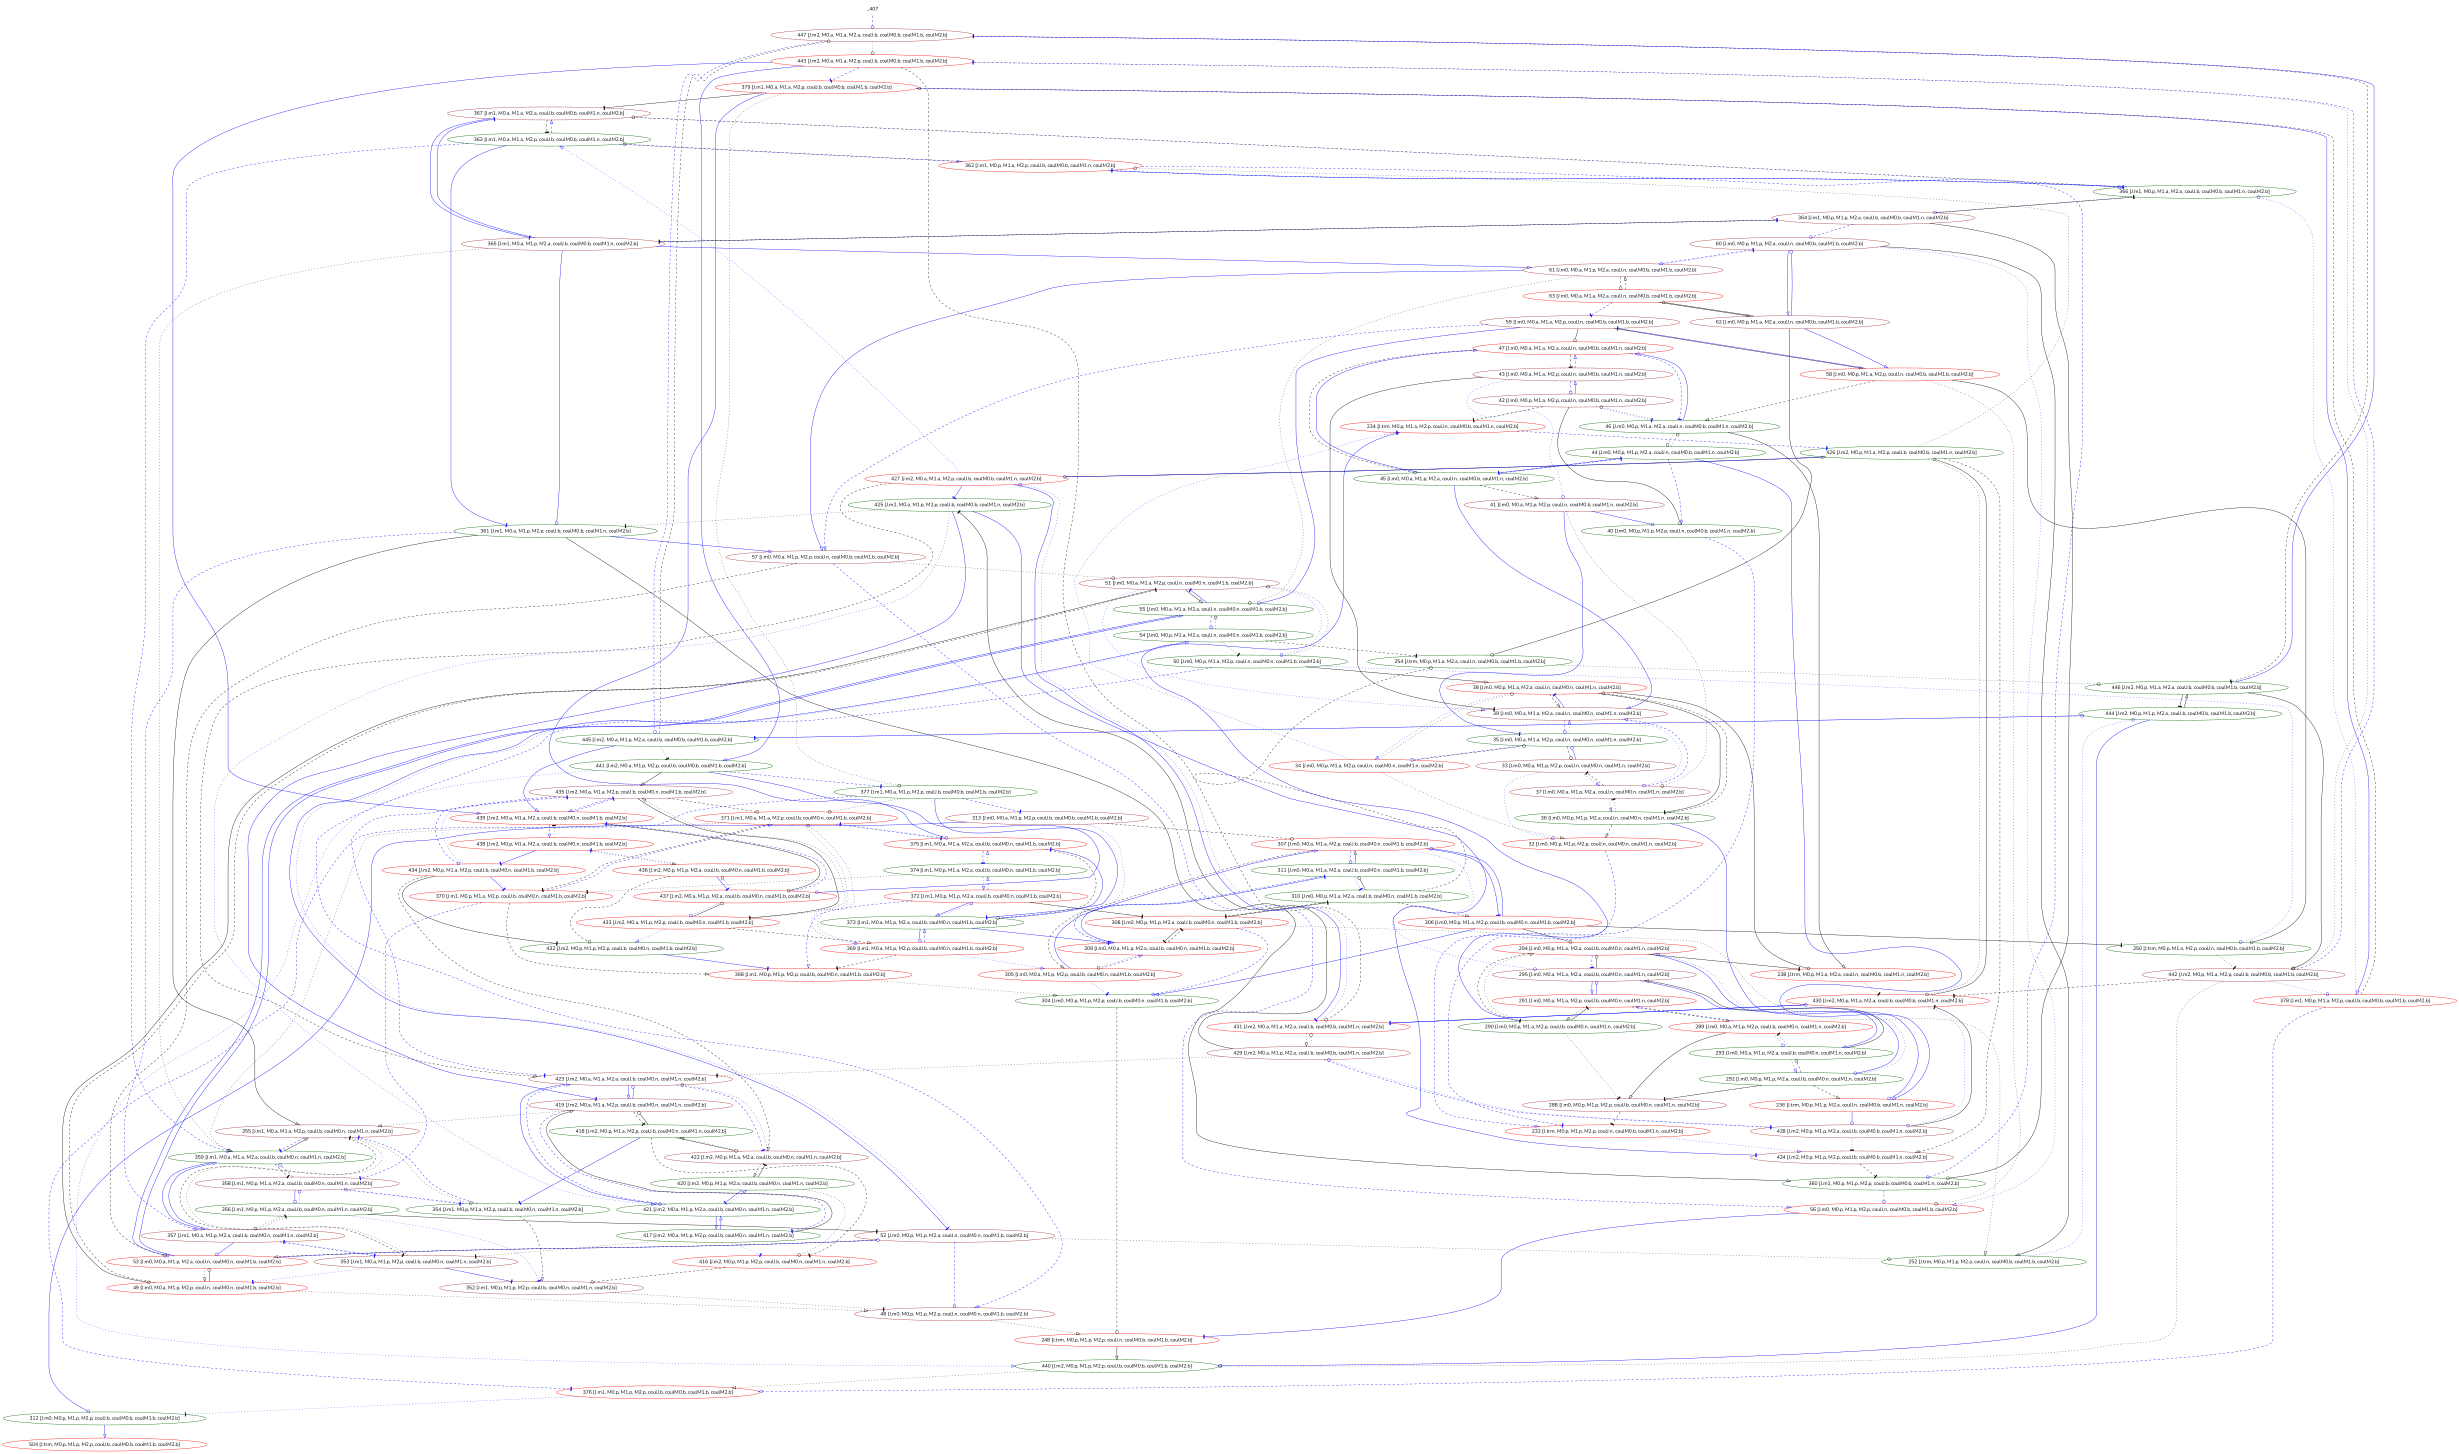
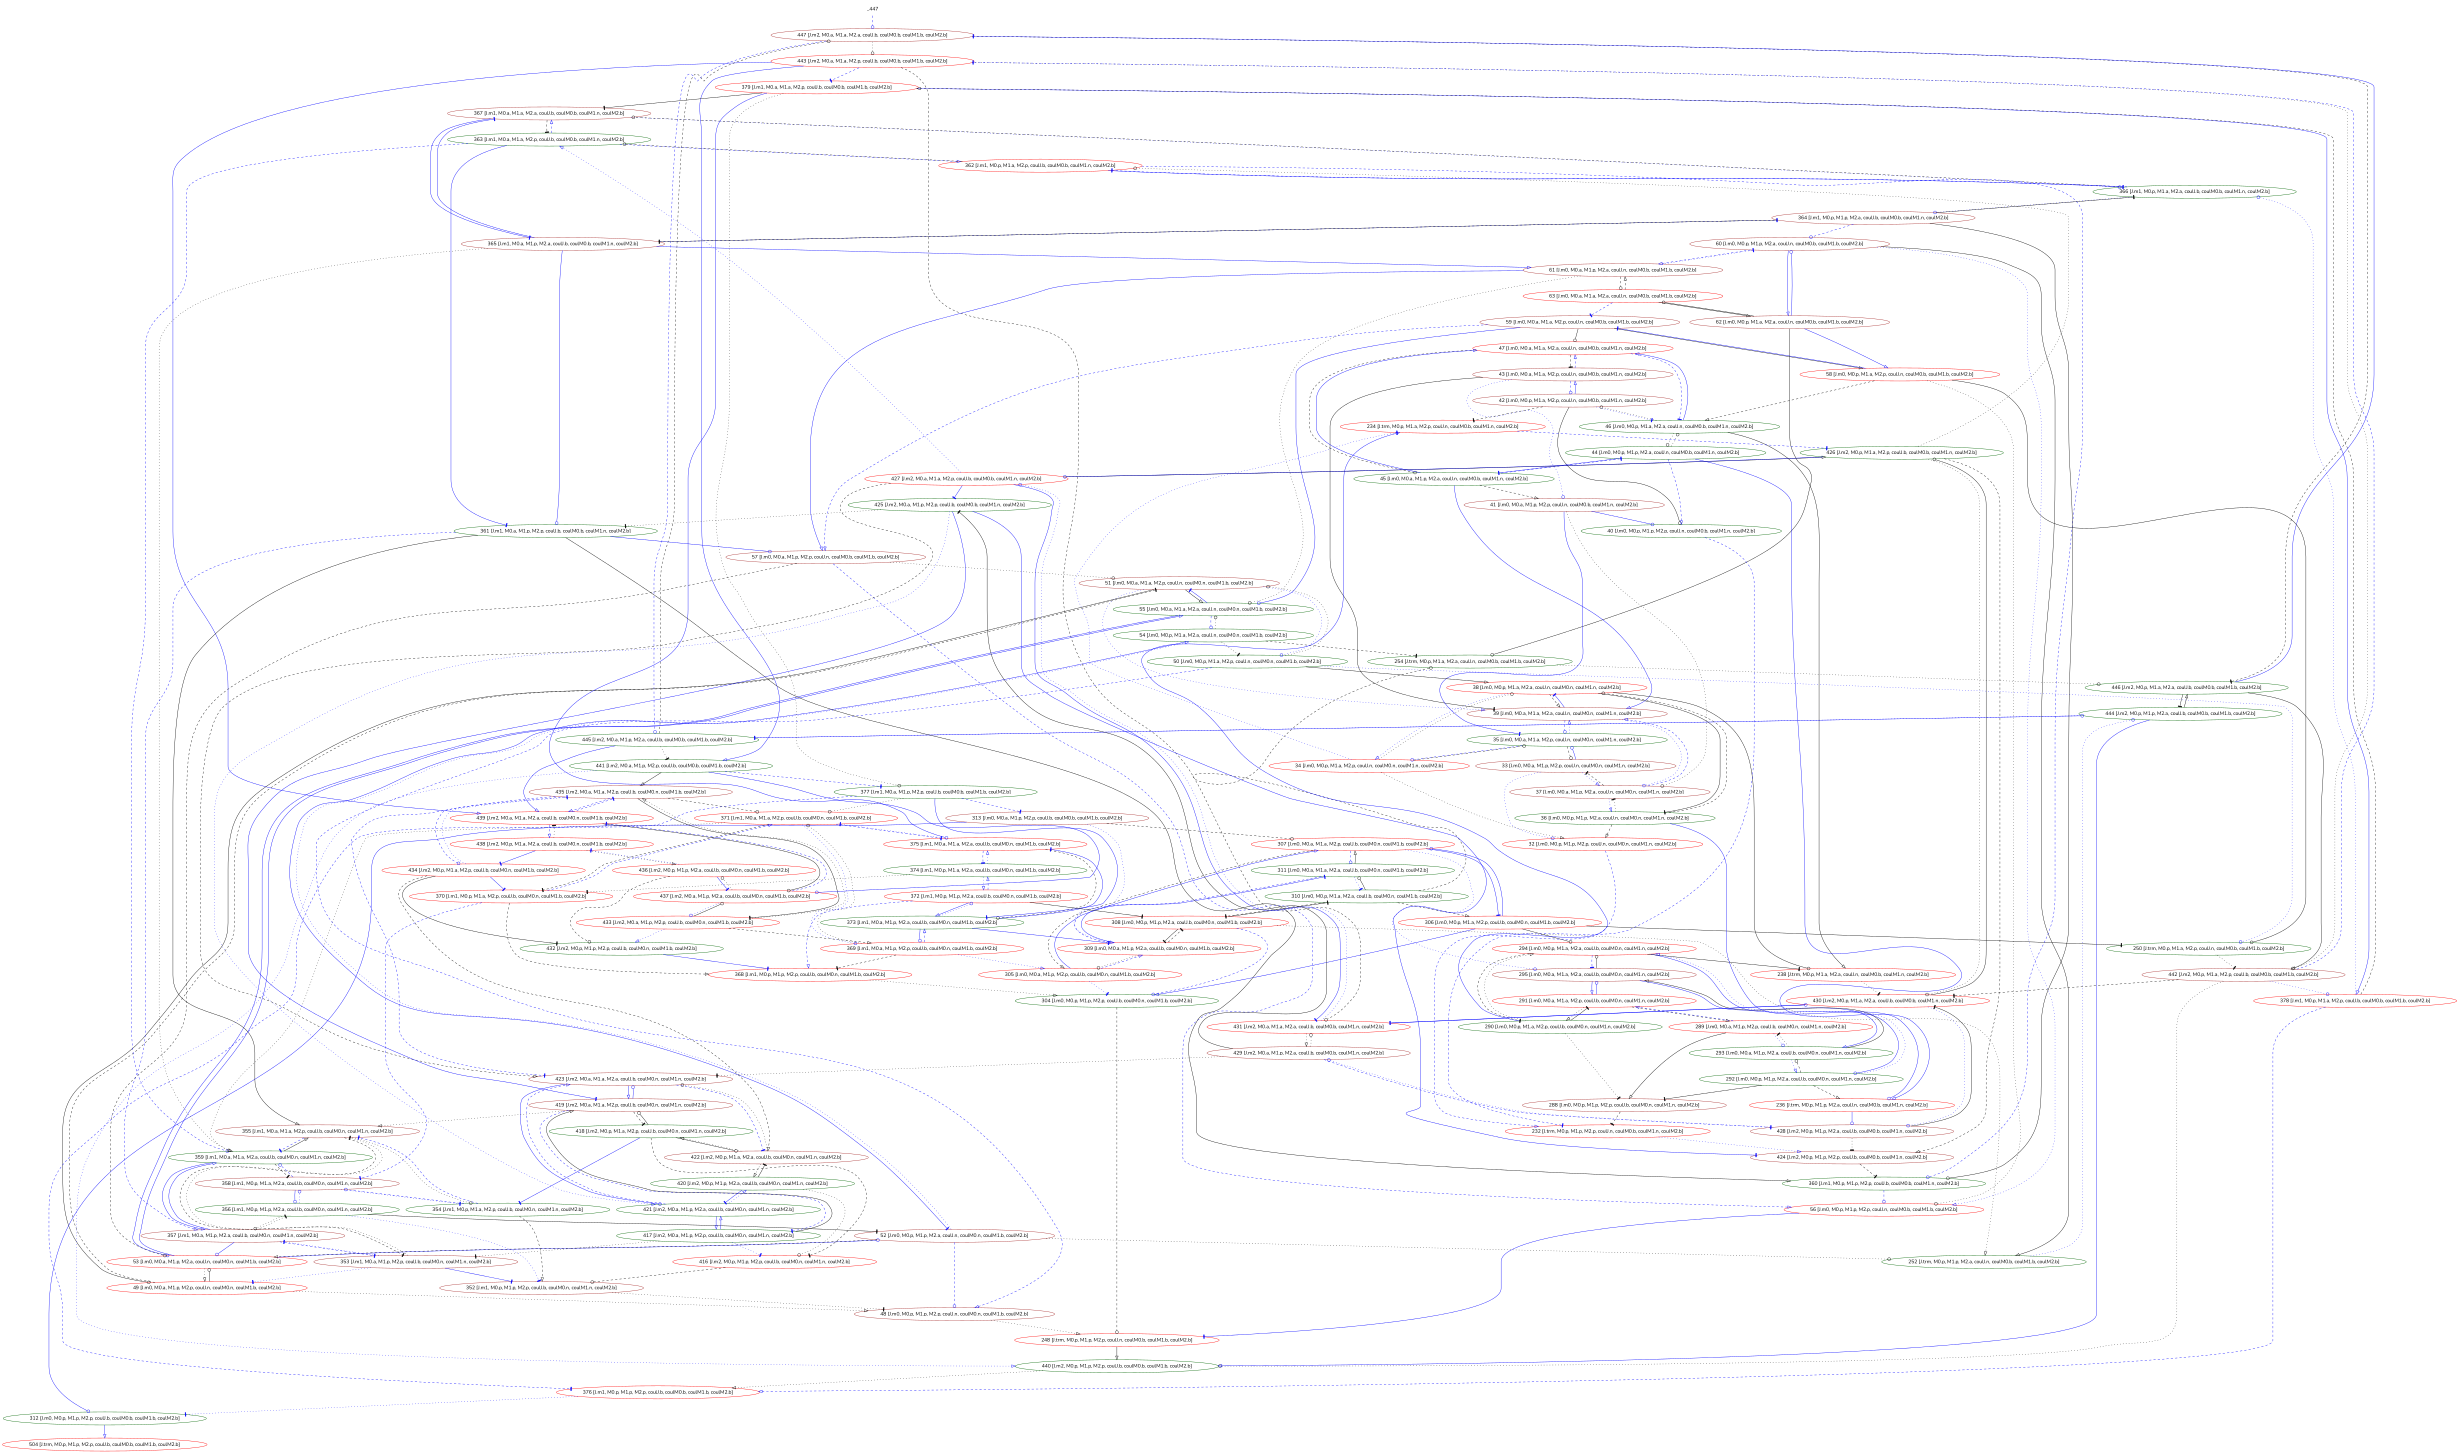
node "_407": label "_407" -> "_447"
